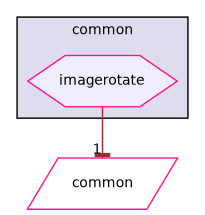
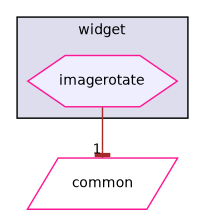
cluster "common": label "common" -> "widget"
